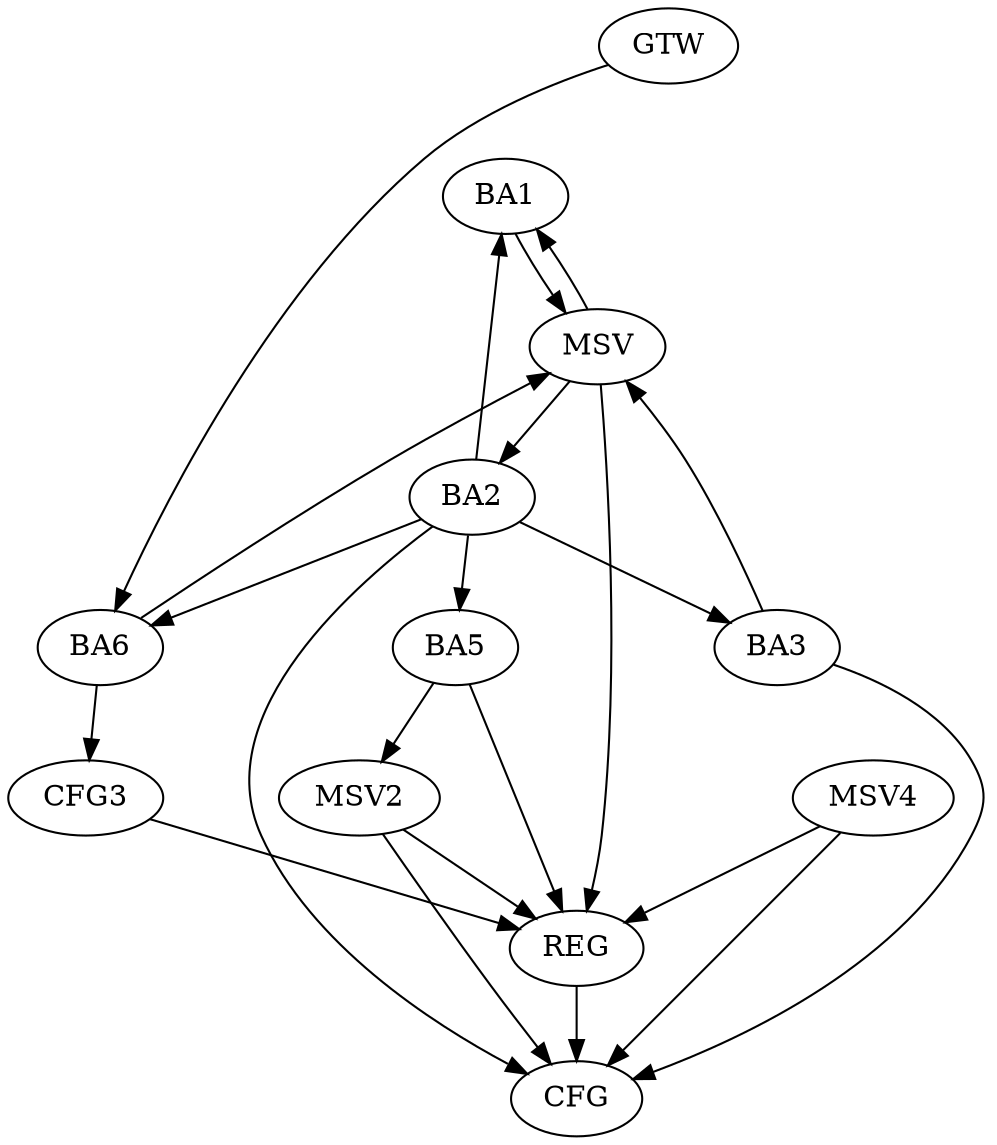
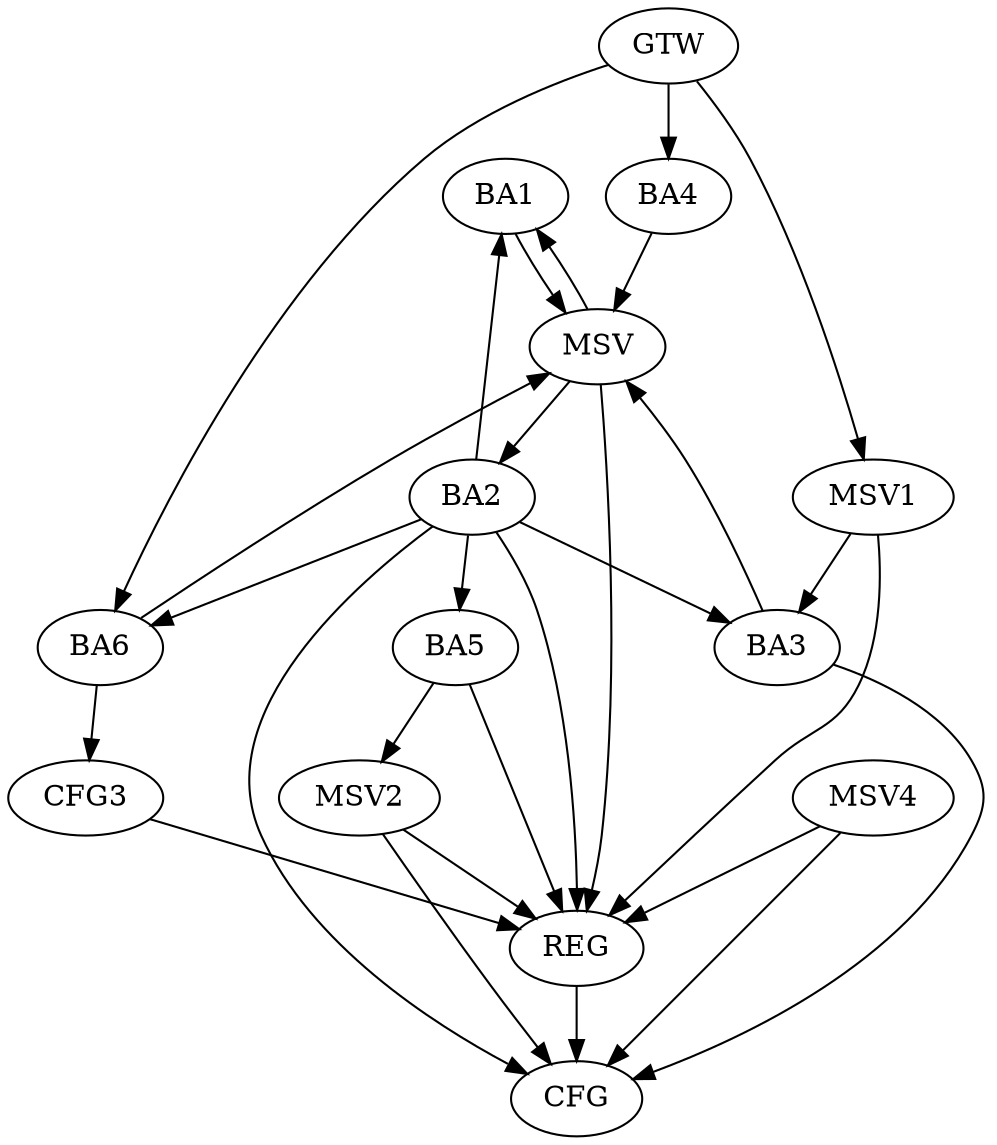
node "BA4": added
node "MSV1": added
edge "BA2" -> "REG": added
